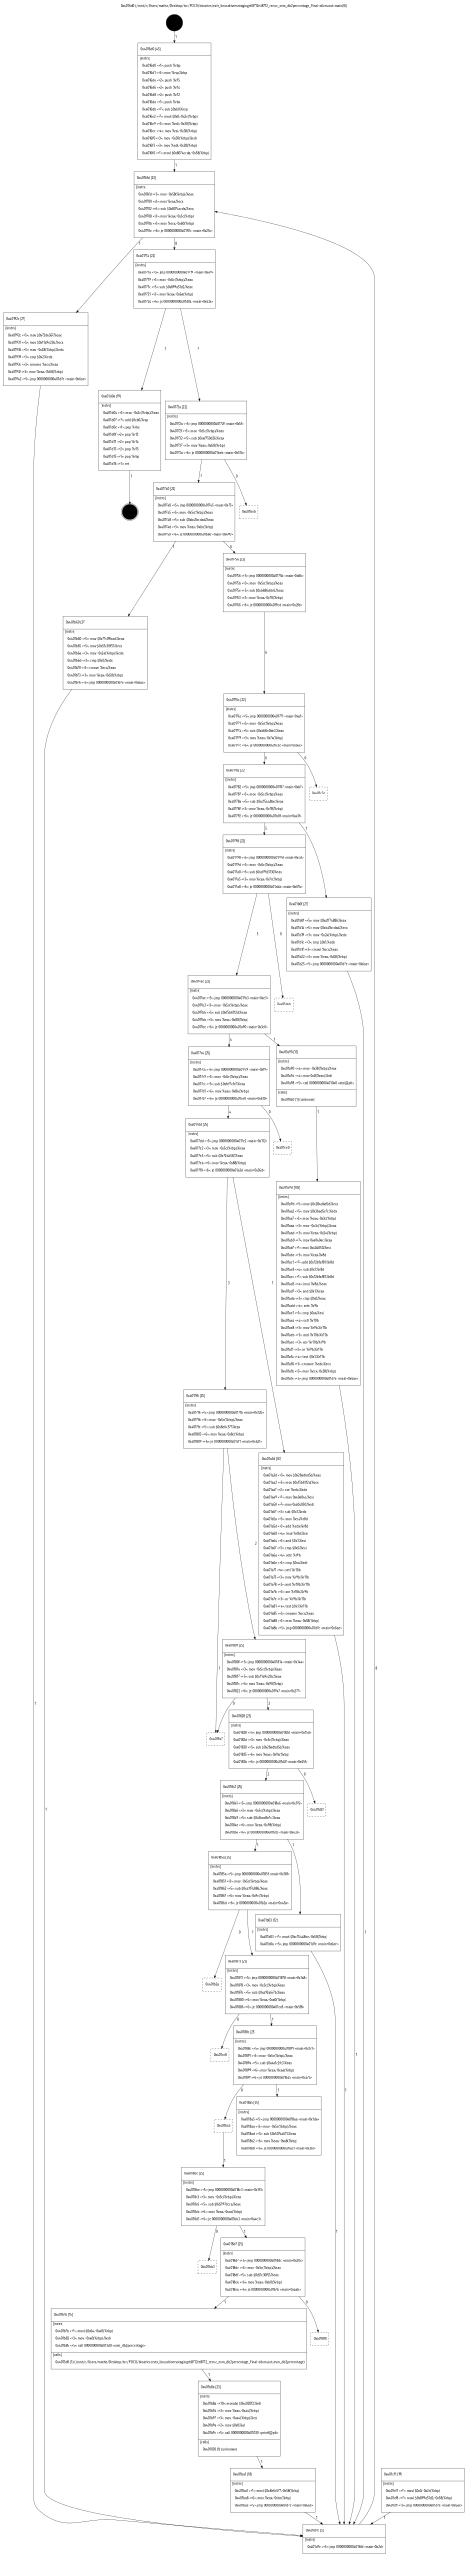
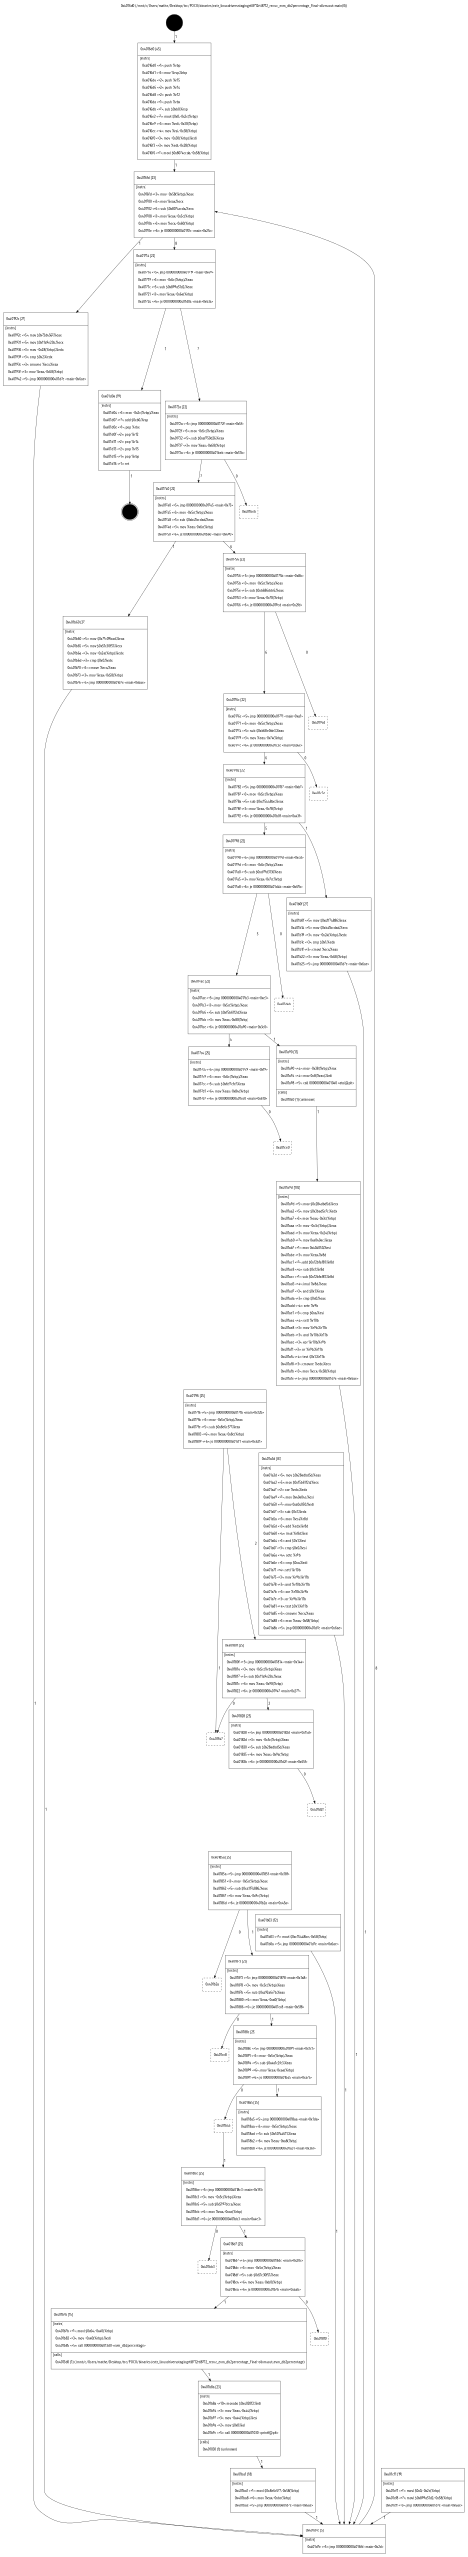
node "0x4019cd": added
node "0x4017dd [25]": removed
node "0x401841 [25]": removed
